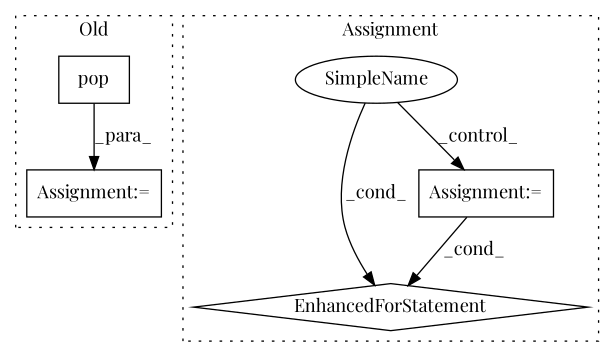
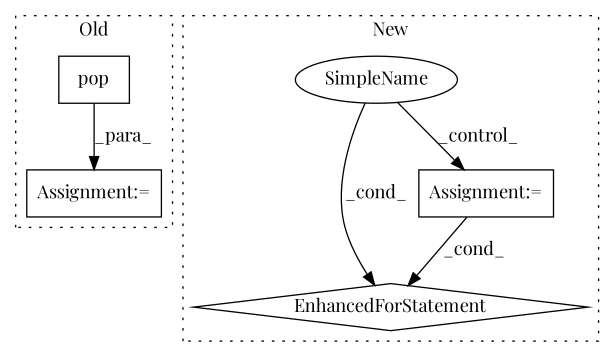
cluster "Assignment": label "Assignment" -> "New"
